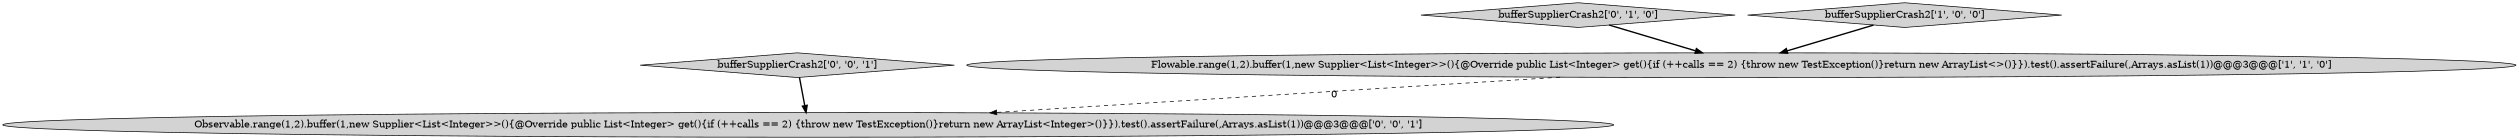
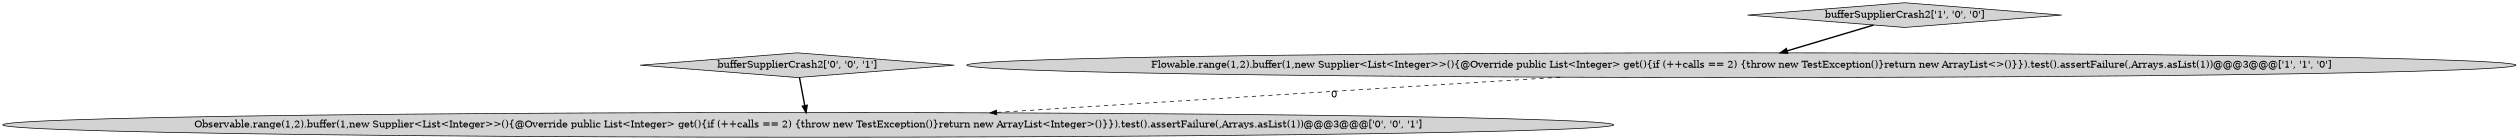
node "bufferSupplierCrash2['0', '1', '0']": removed
